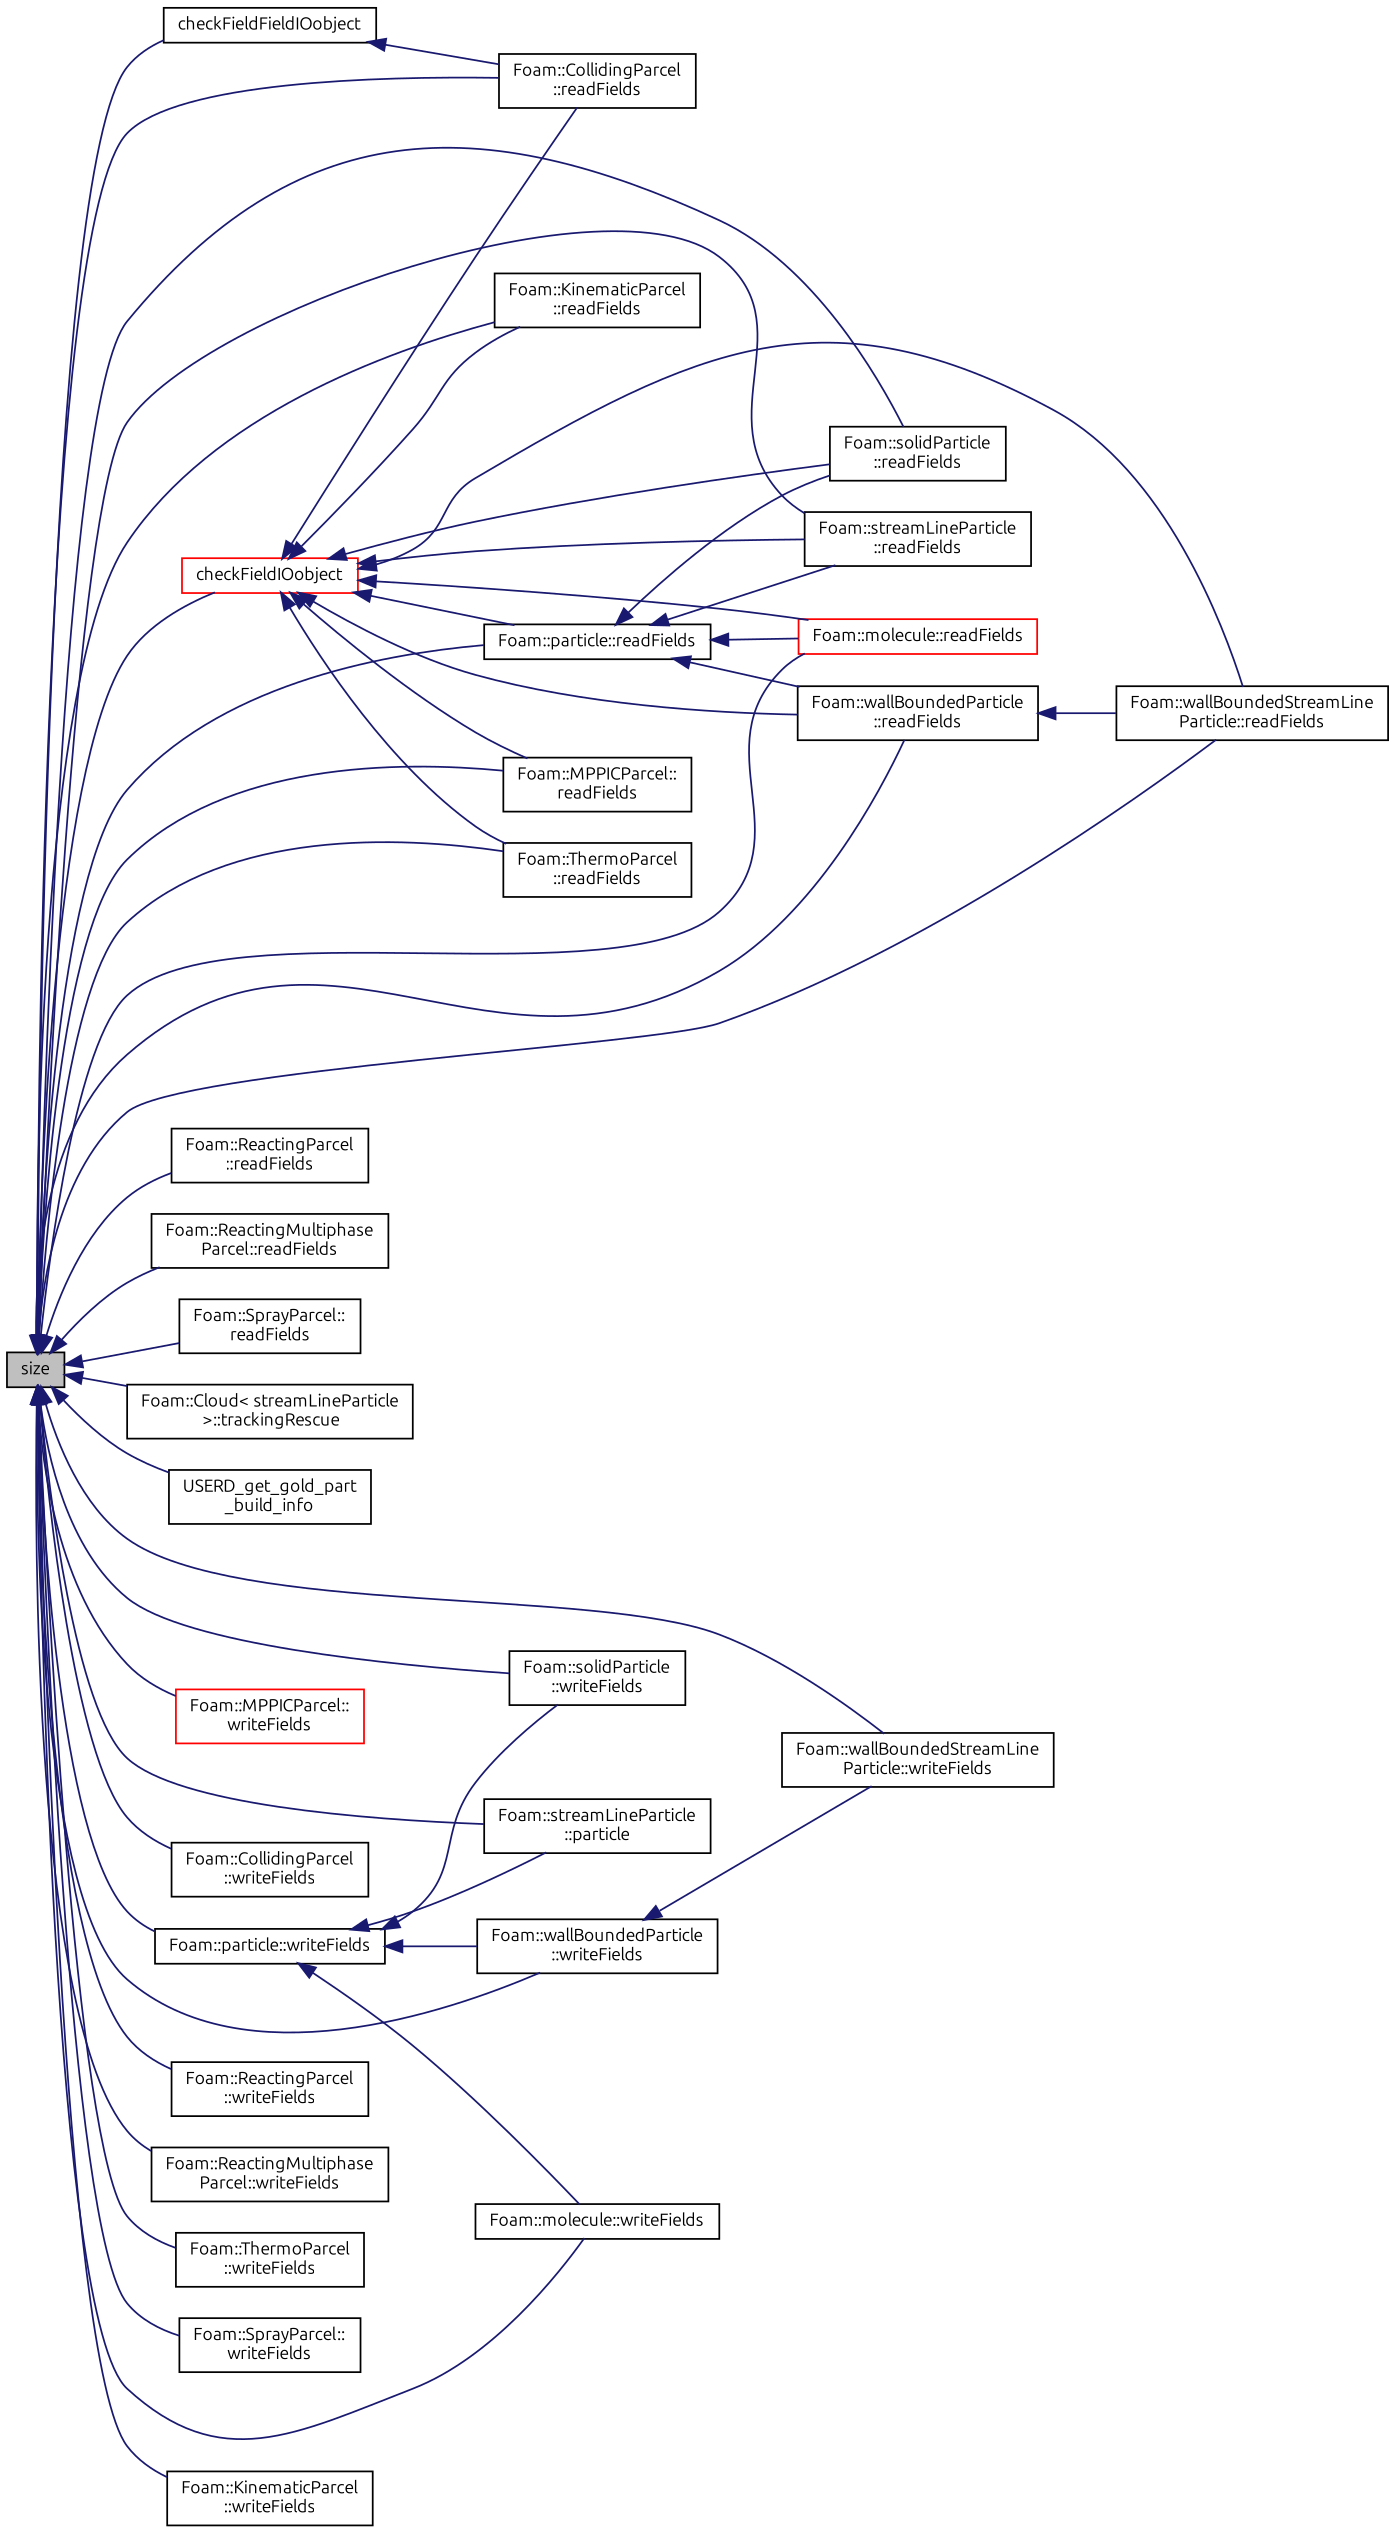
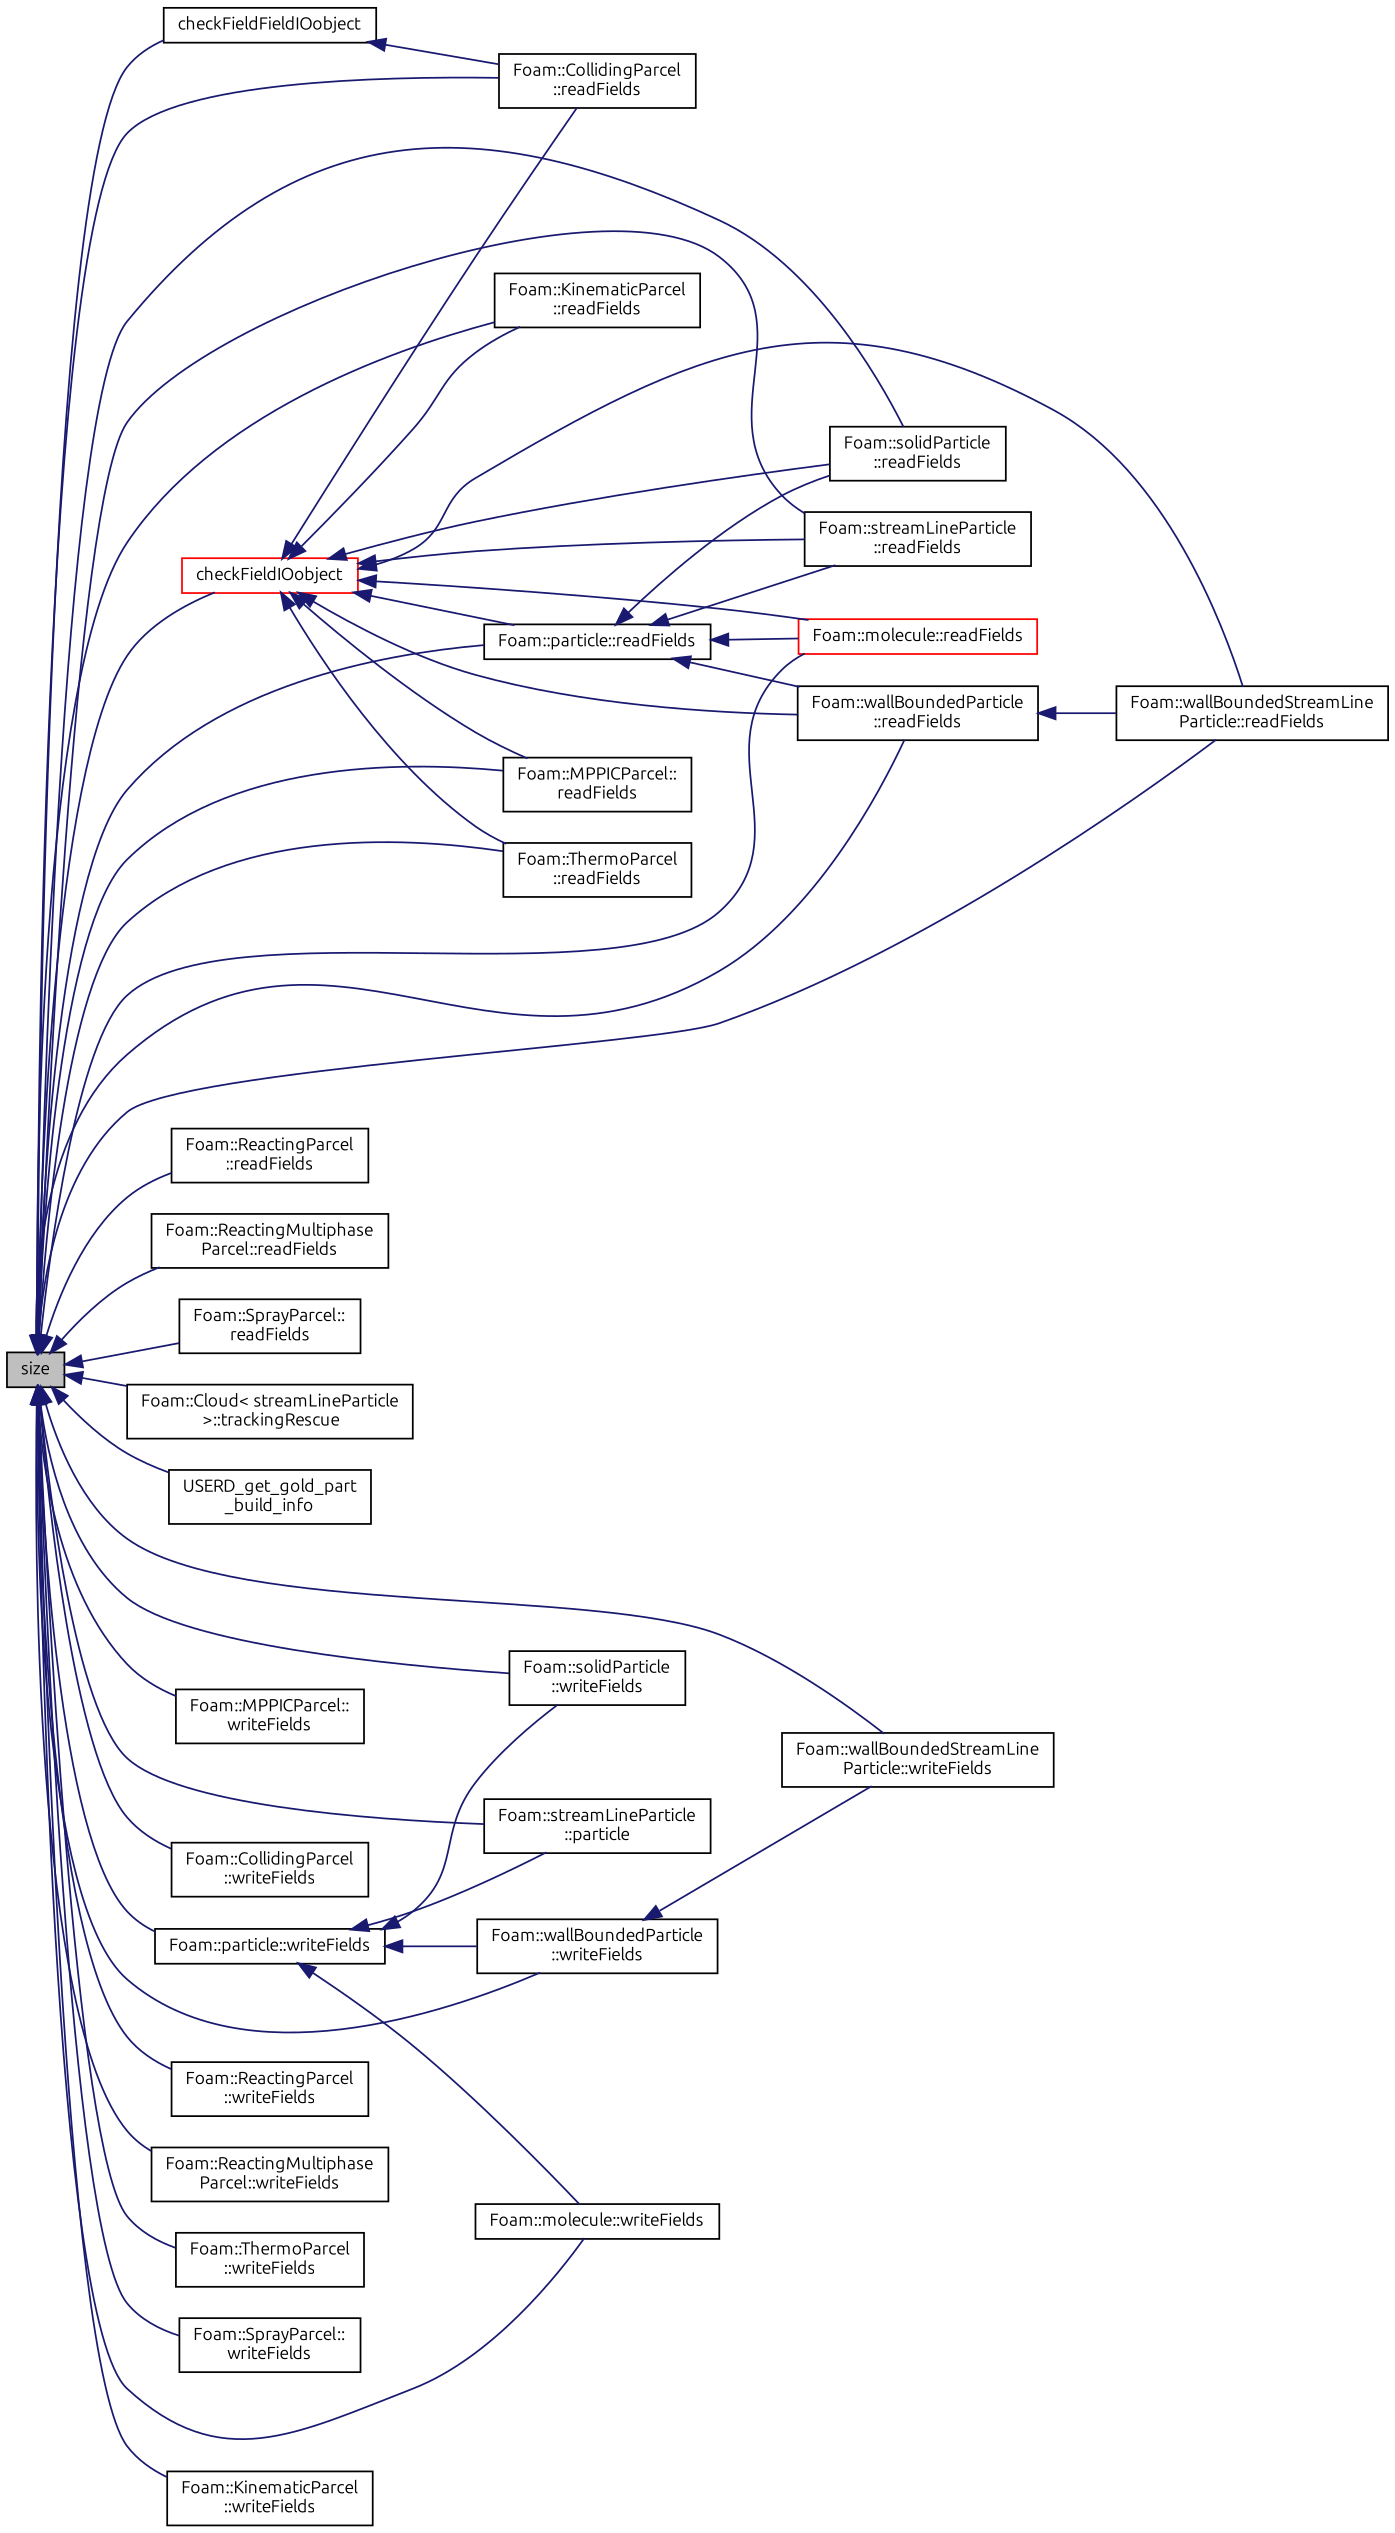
node "Foam::MPPICParcel:: writeFields": color red -> black
